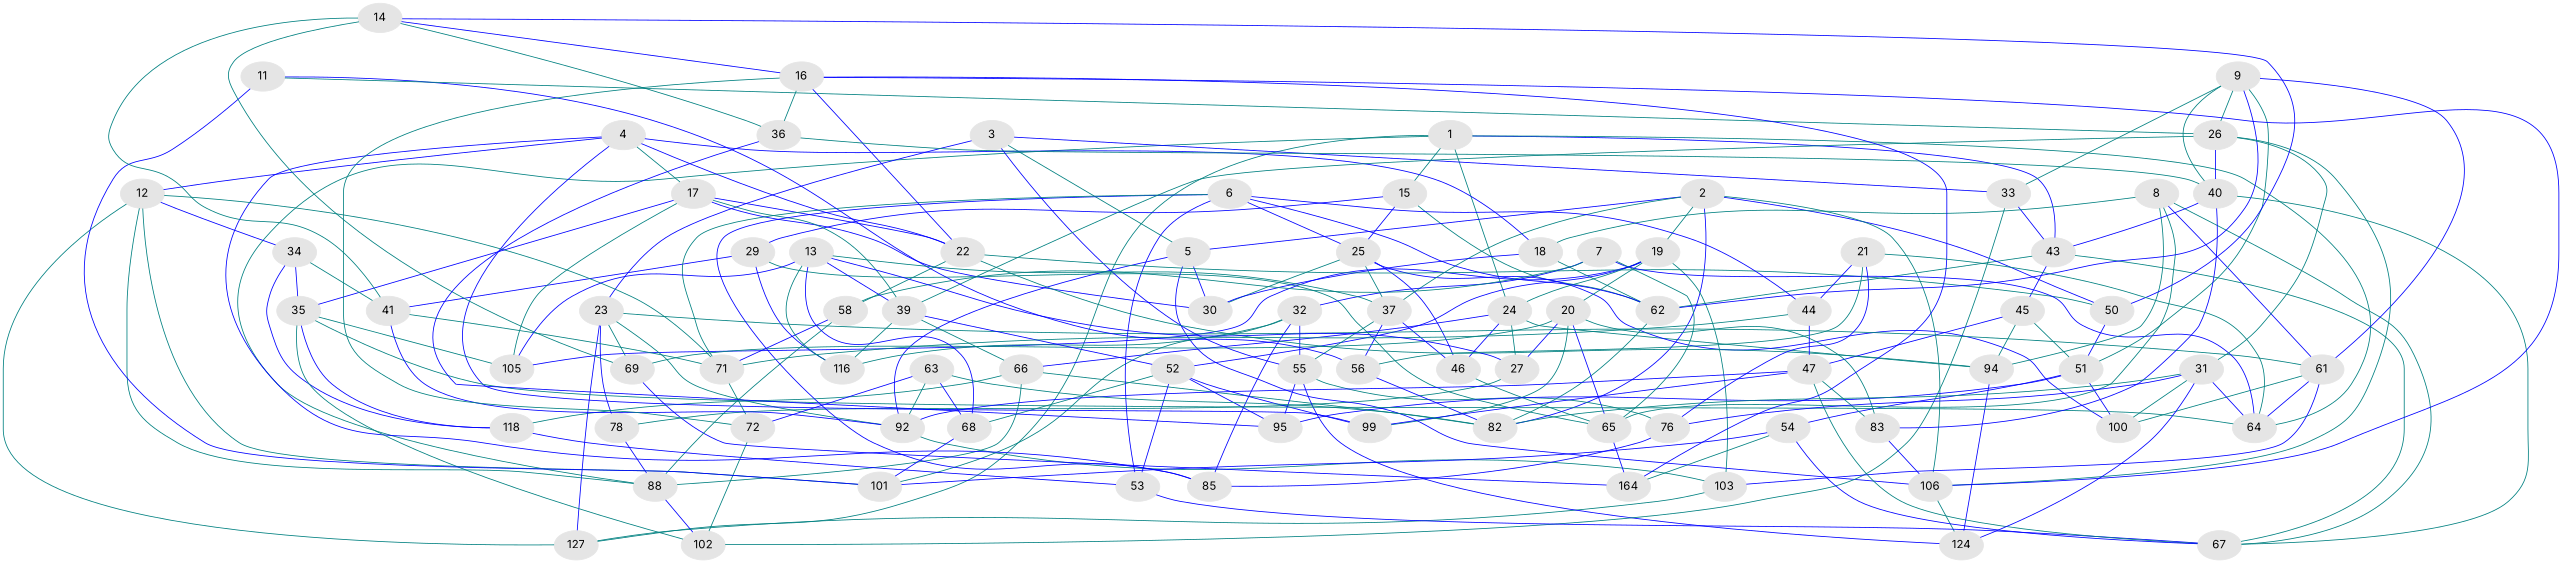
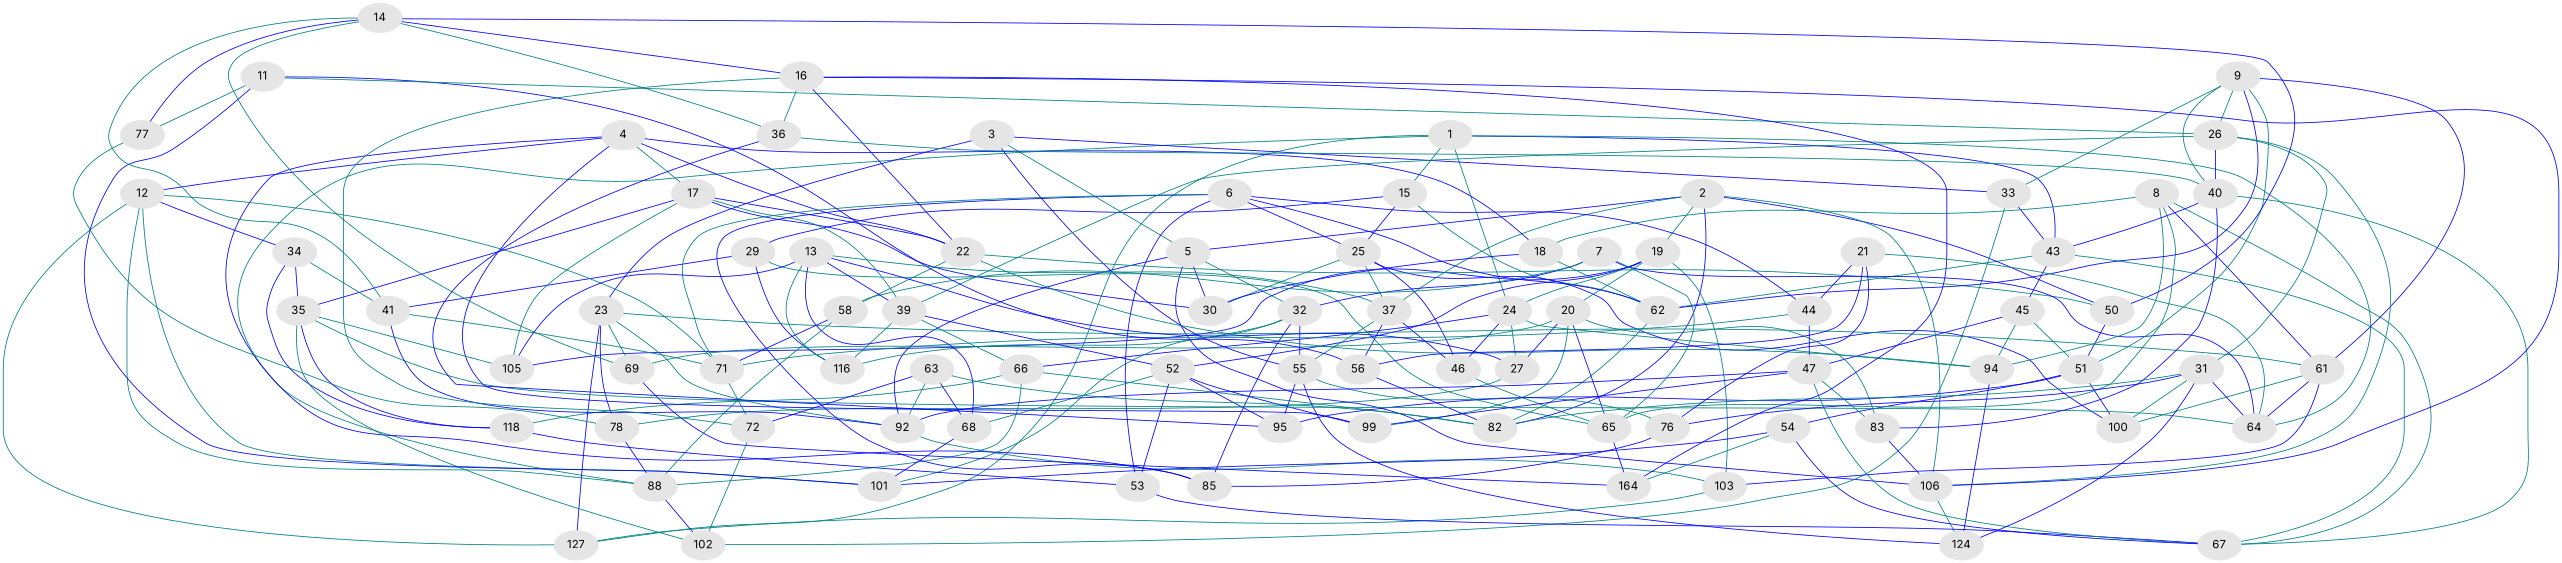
node "77": added
edge "5" -- "32": added
edge "21" -- "56": color teal -> blue
